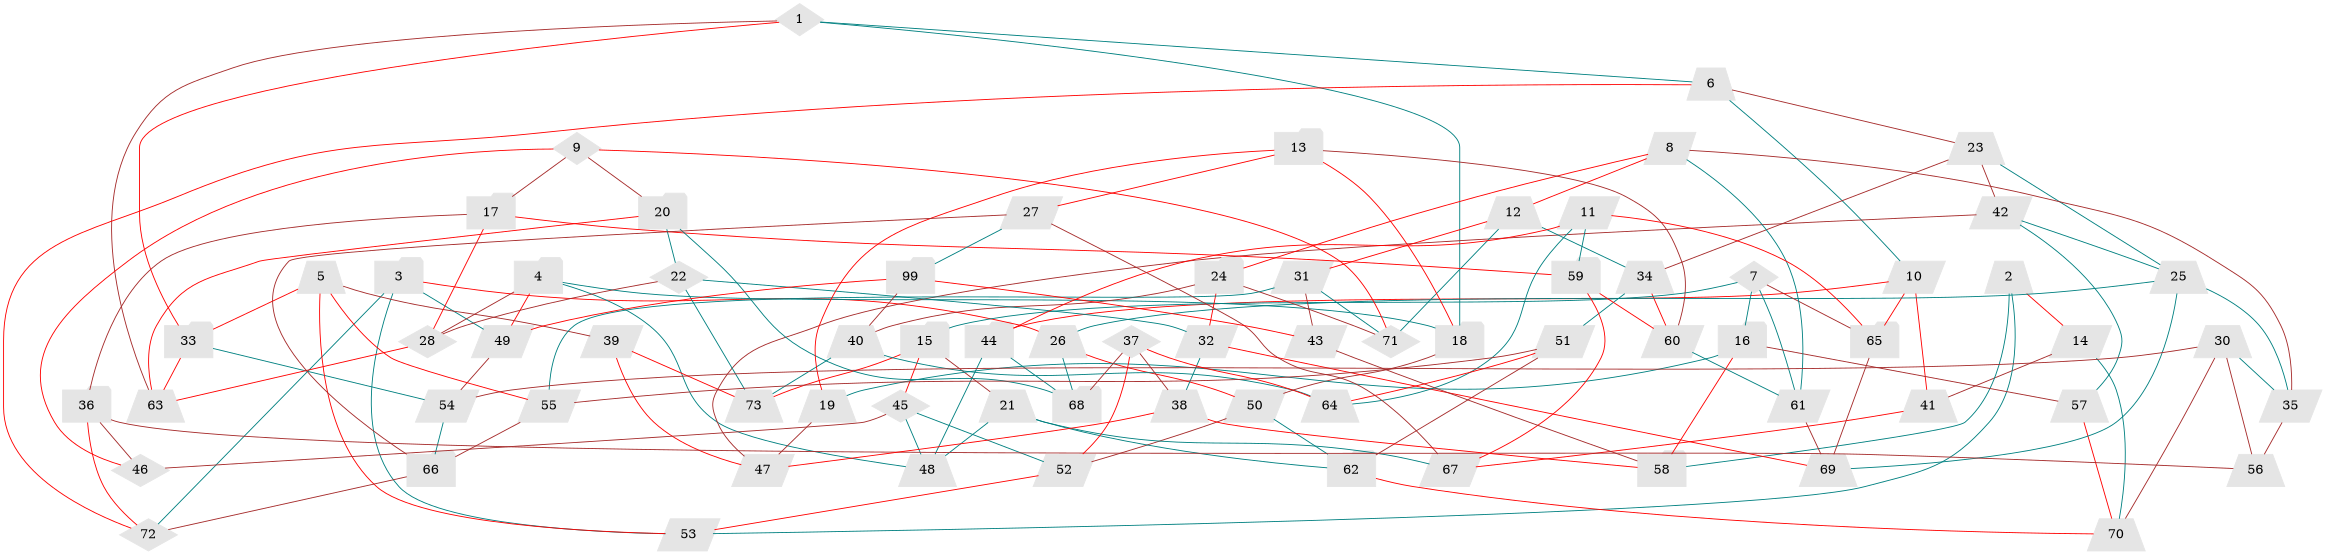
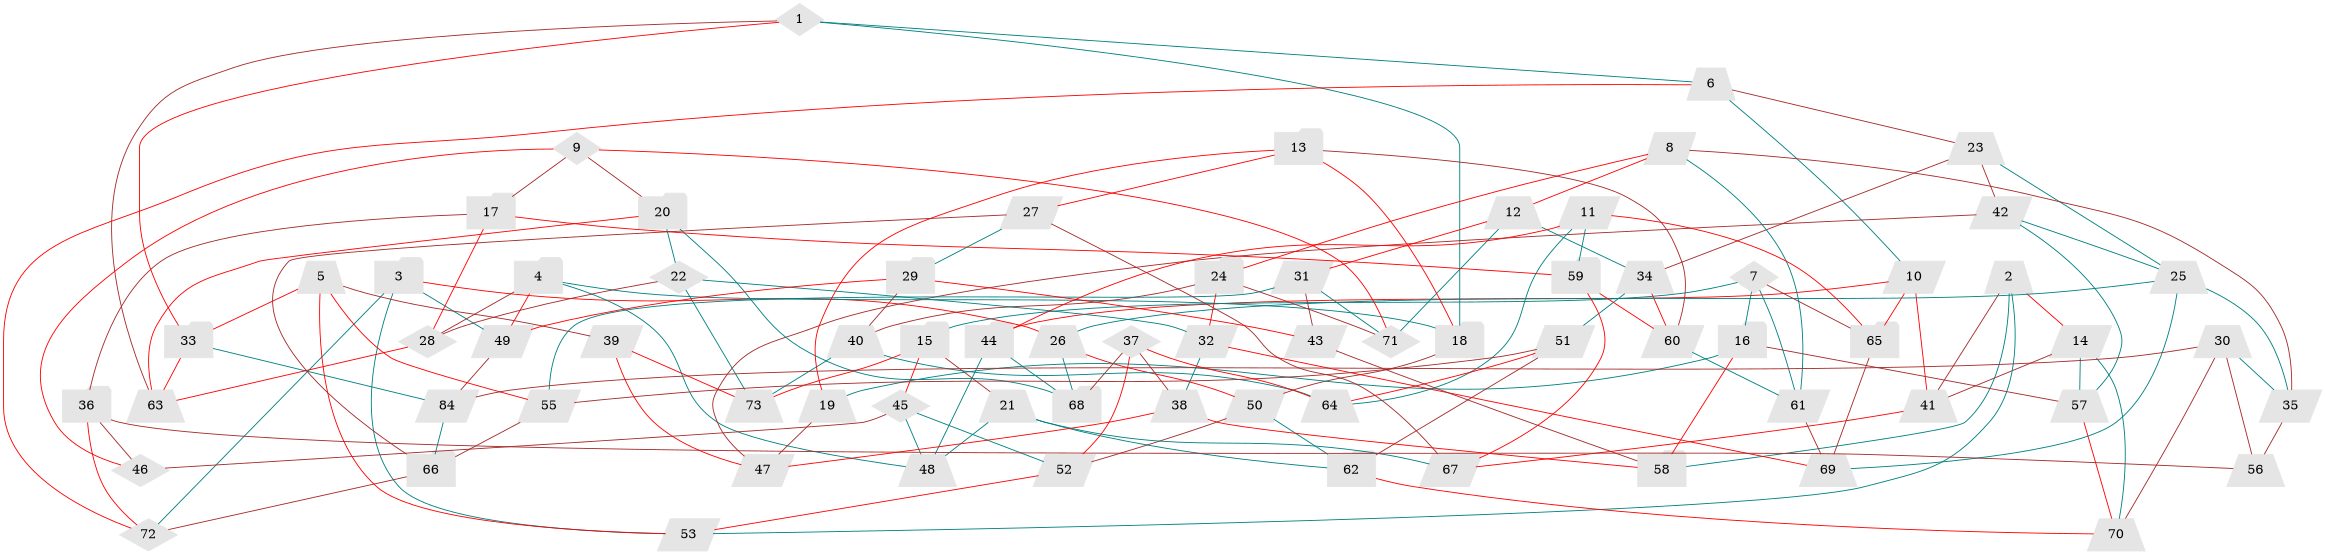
node "99": label "99" -> "29"
edge "2" -- "41": added
edge "14" -- "57": added
node "54": label "54" -> "84"
